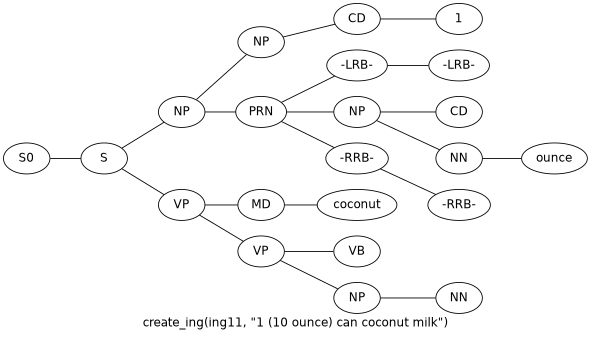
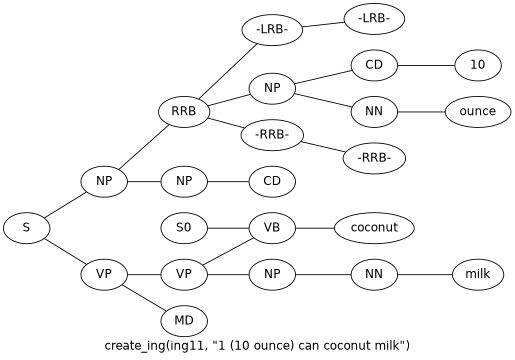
node "1": removed
node "10": added
node "PRN": label "PRN" -> "RRB"
edge "S0" -- "S": now "S0" -- "VB"
edge "MD" -- "coconut": now "VB" -- "coconut"
node "milk": added
